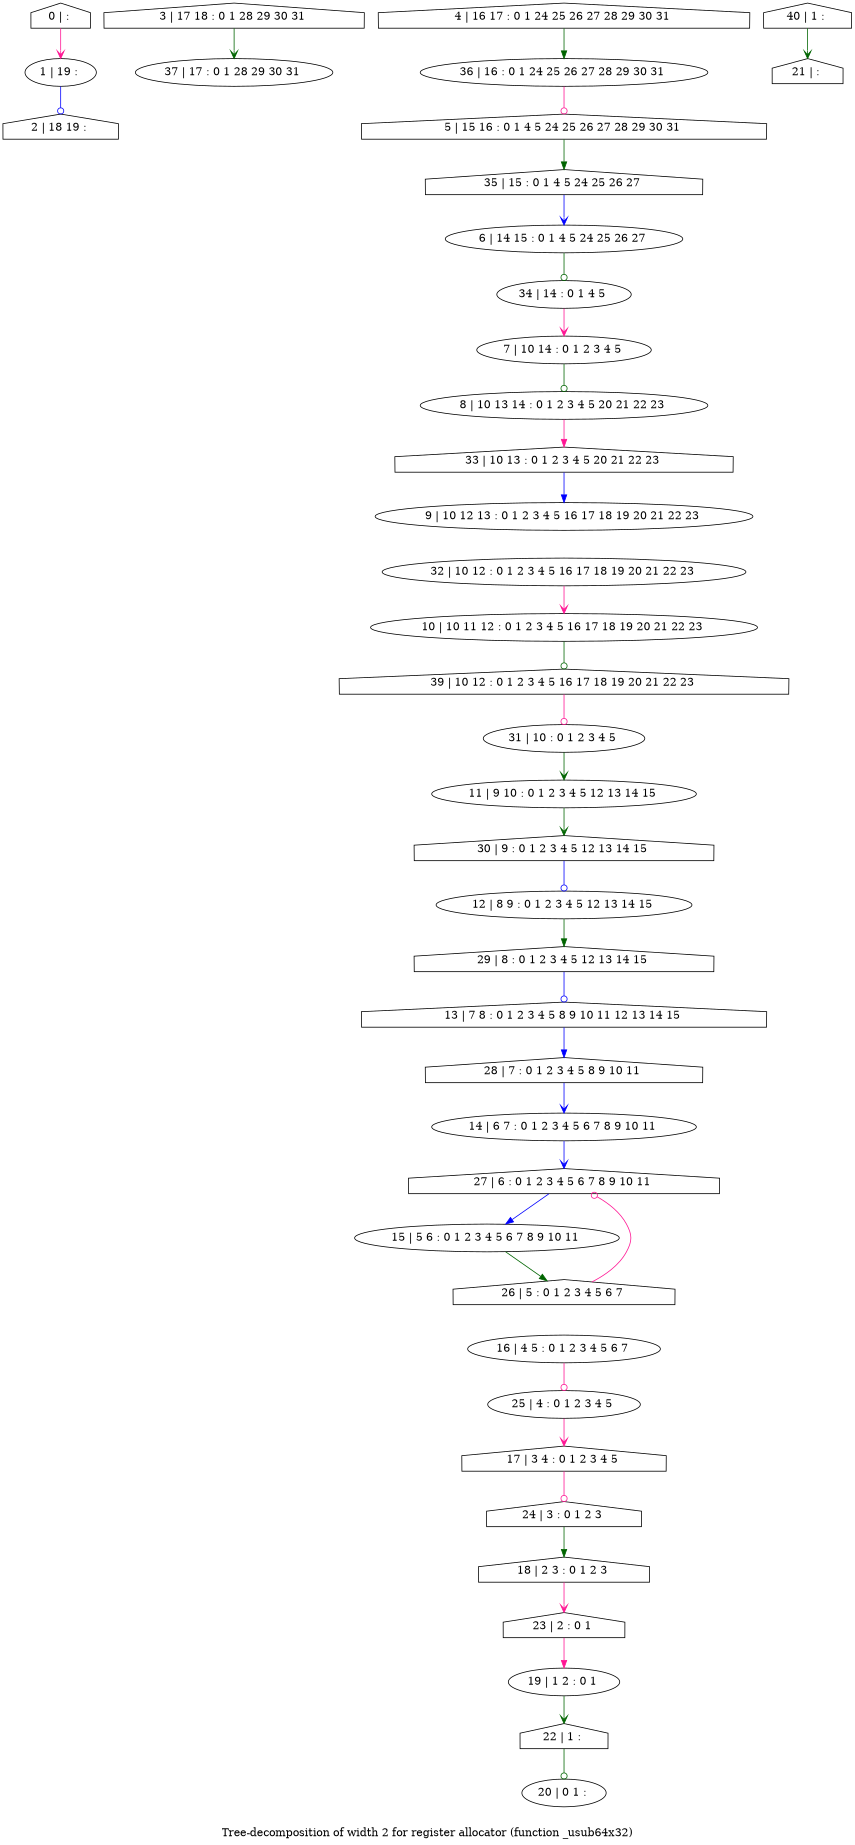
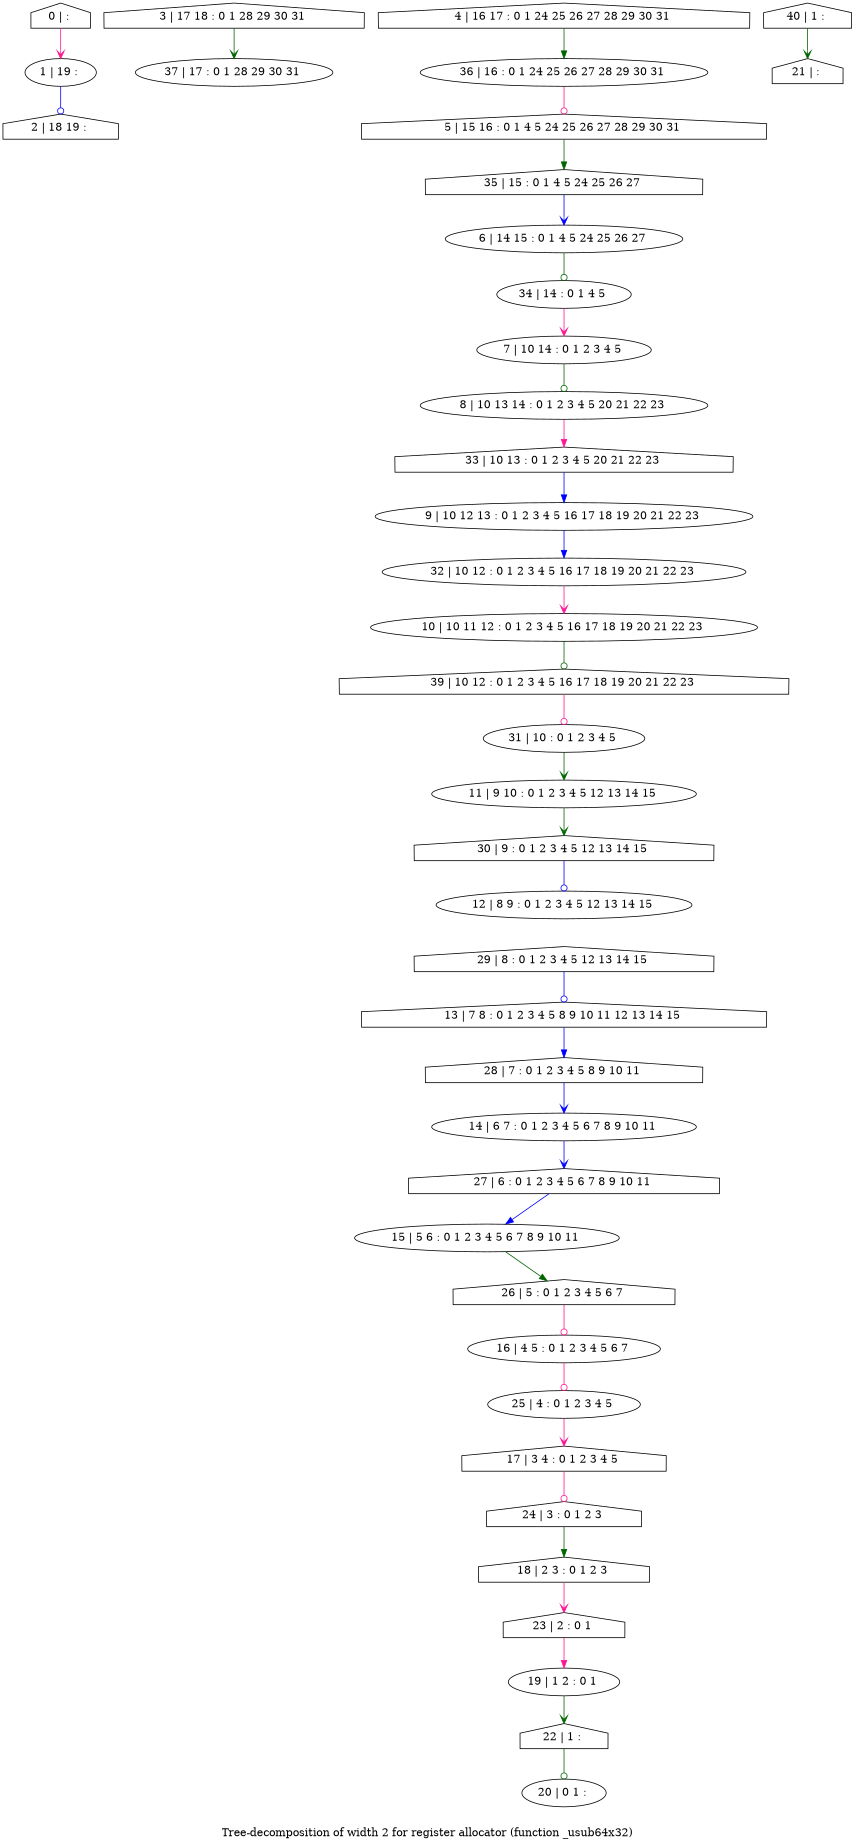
edge "9 | 10 12 13 : 0 1 2 3 4 5 16 17 18 19 20 21 22 23" -> "32 | 10 12 : 0 1 2 3 4 5 16 17 18 19 20 21 22 23": added
edge "12 | 8 9 : 0 1 2 3 4 5 12 13 14 15" -> "29 | 8 : 0 1 2 3 4 5 12 13 14 15": removed
edge "26 | 5 : 0 1 2 3 4 5 6 7" -> "27 | 6 : 0 1 2 3 4 5 6 7 8 9 10 11": now "26 | 5 : 0 1 2 3 4 5 6 7" -> "16 | 4 5 : 0 1 2 3 4 5 6 7"
